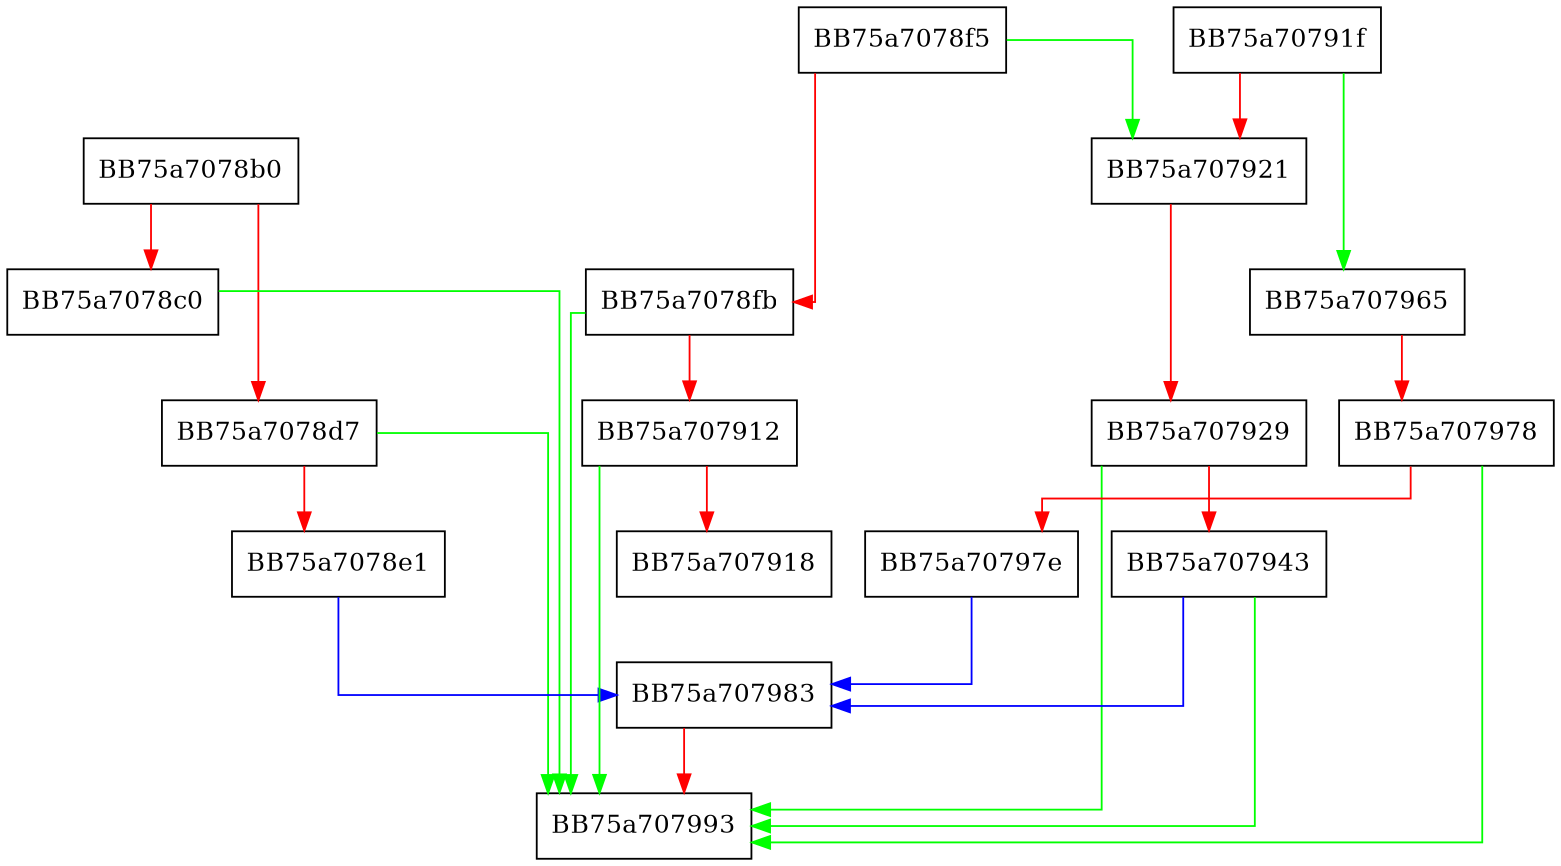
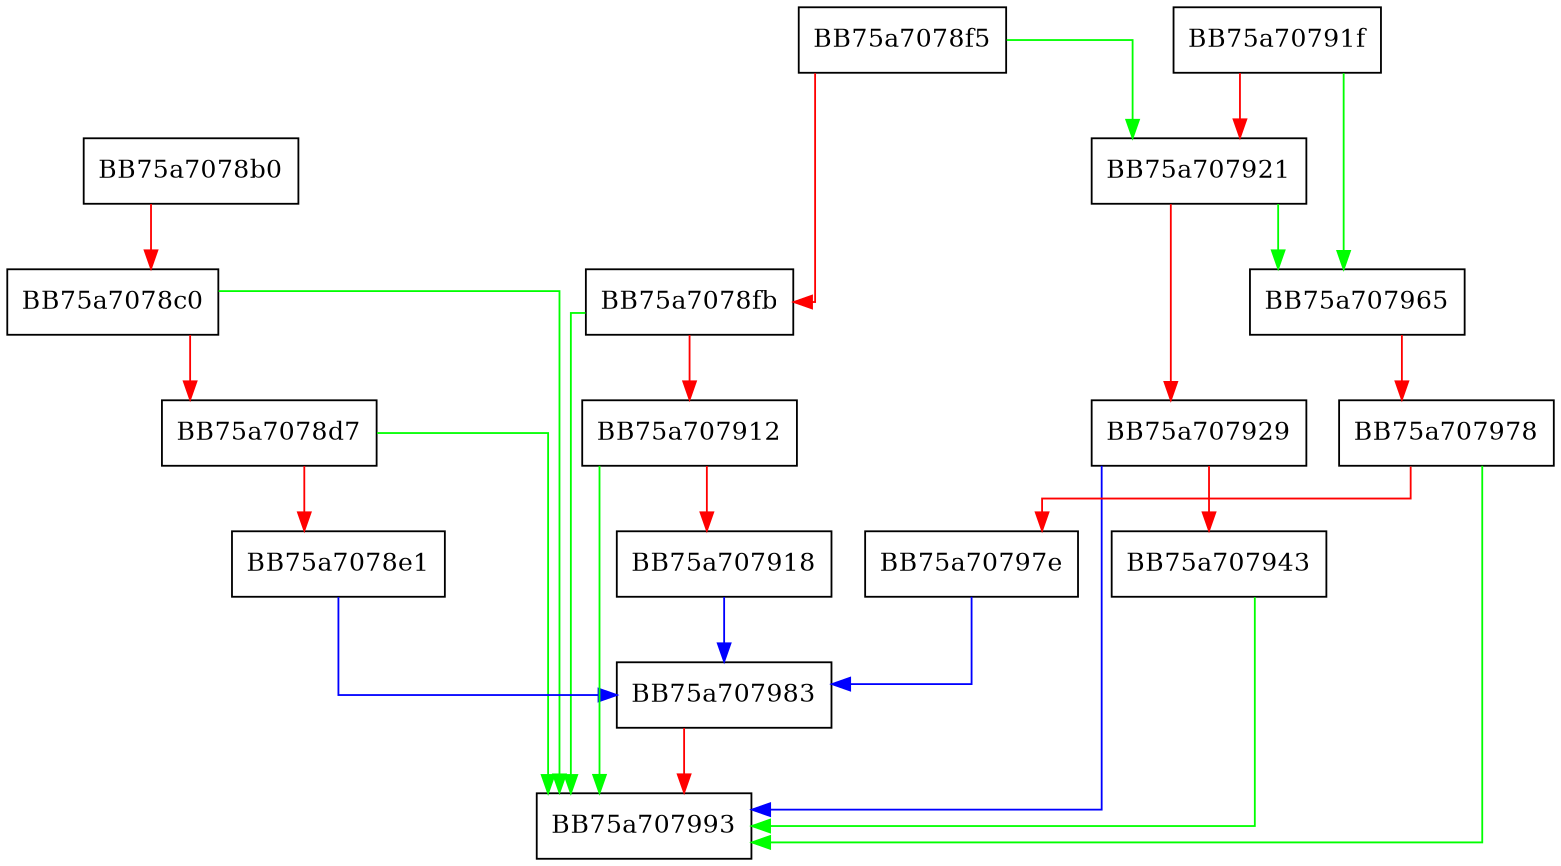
edge "BB75a707921" -> "BB75a707965": added
edge "BB75a7078b0" -> "BB75a7078d7": now "BB75a7078c0" -> "BB75a7078d7"
edge "BB75a707943" -> "BB75a707983": now "BB75a707918" -> "BB75a707983"
edge "BB75a707929" -> "BB75a707993": color green -> blue
